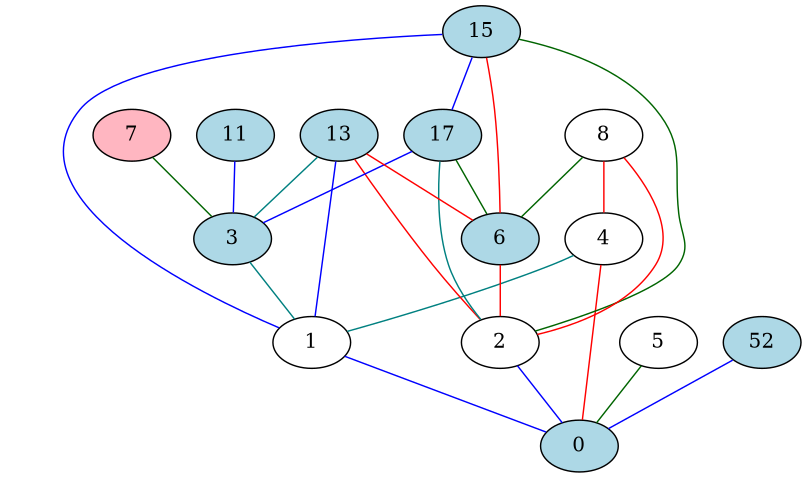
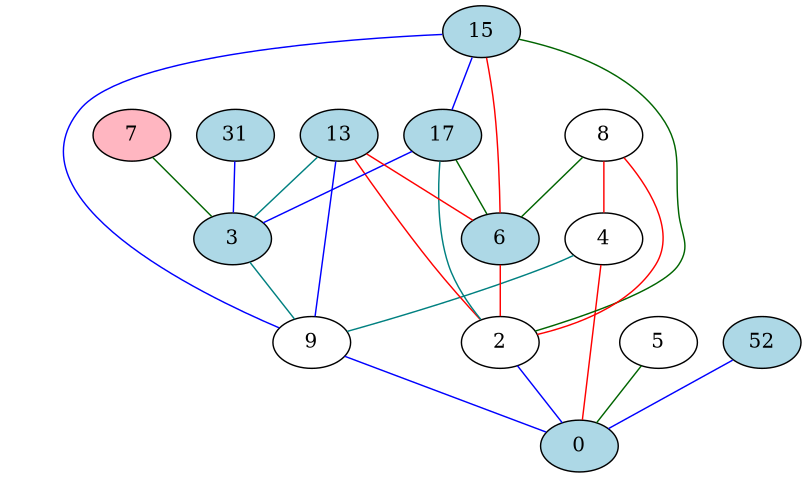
node "11": label "11" -> "31"
node "1": label "1" -> "9"
